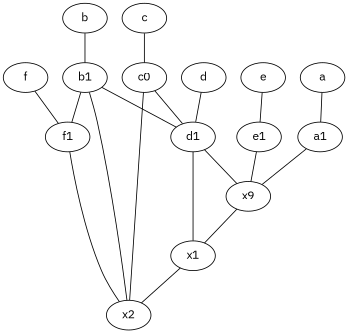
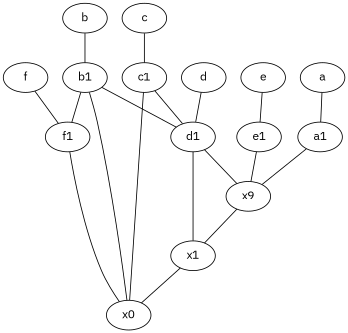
node "c0": label "c0" -> "c1"
node "x2": label "x2" -> "x0"
